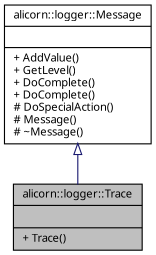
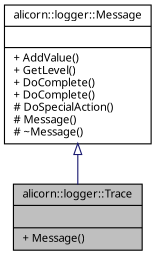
node "alicorn::logger::Trace": text "+ Trace()" -> "+ Message()"
